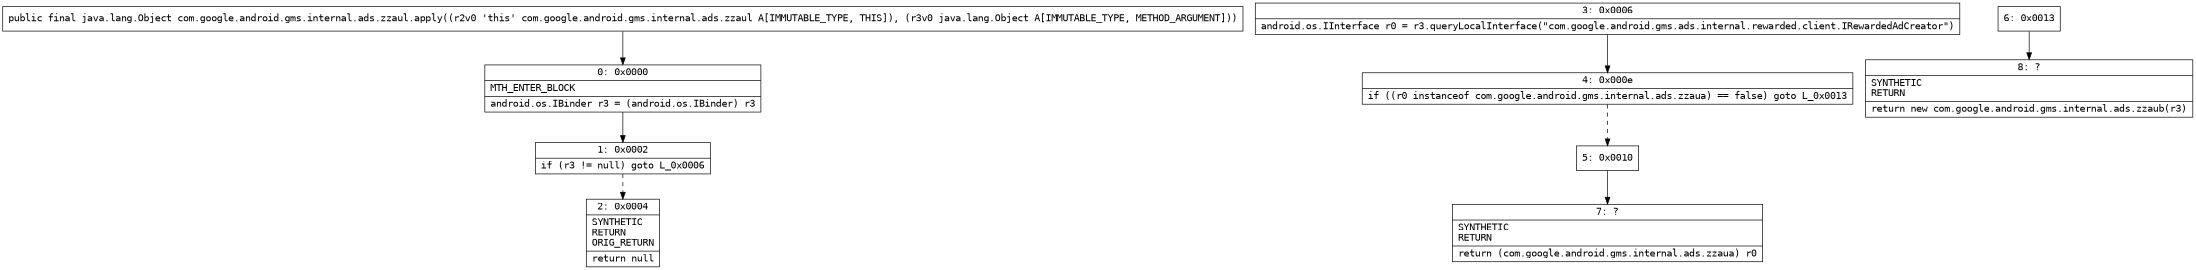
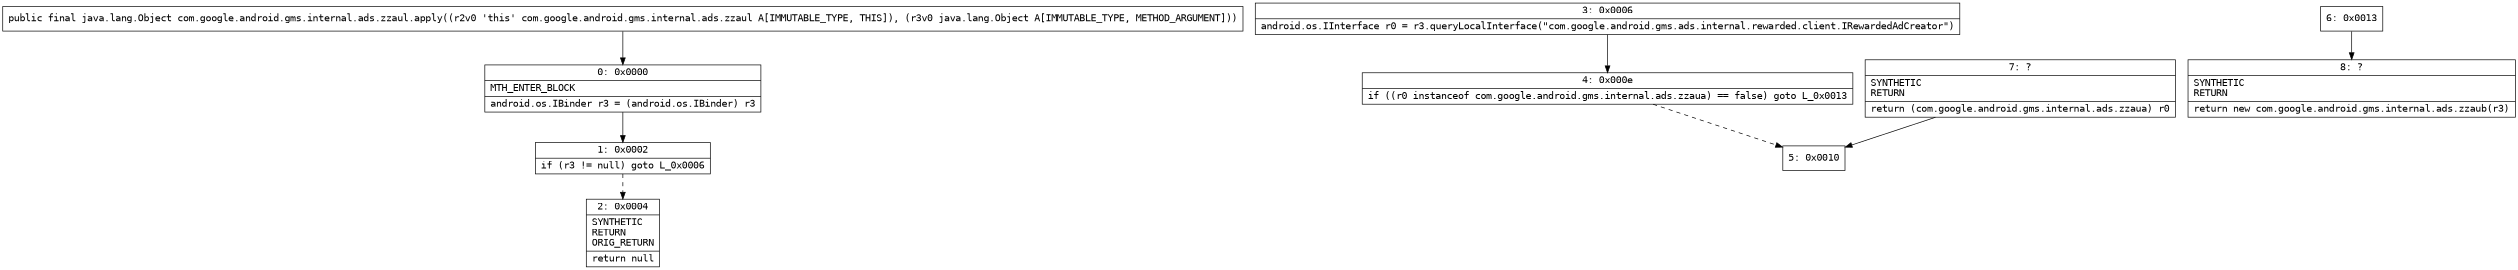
edge "5: 0x0010" -> "7: ?": reversed
